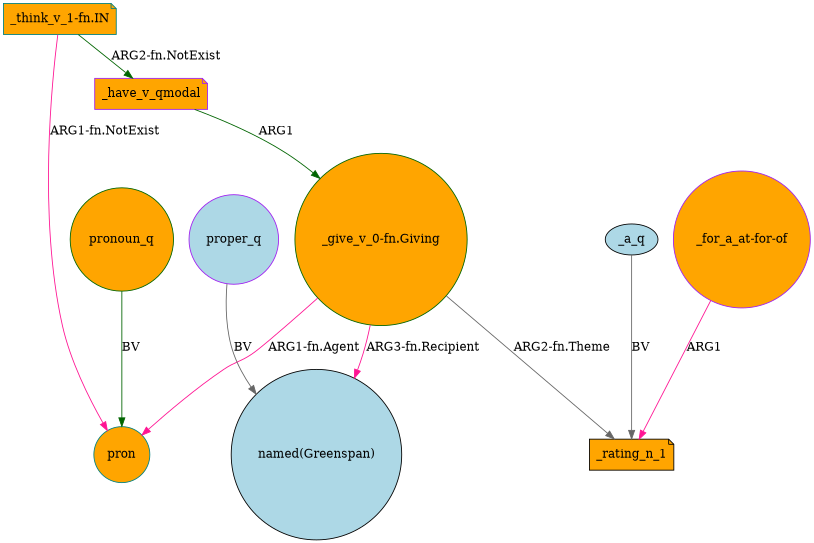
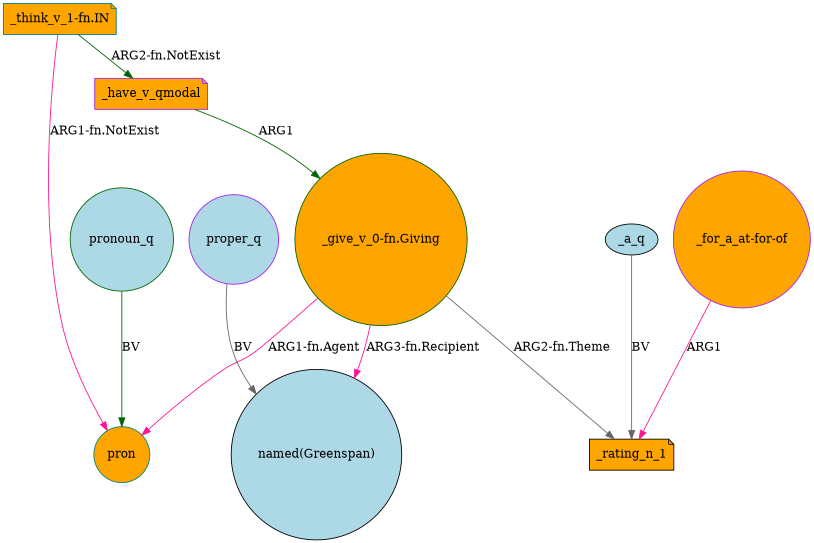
node "pronoun_q": fillcolor orange -> lightblue
